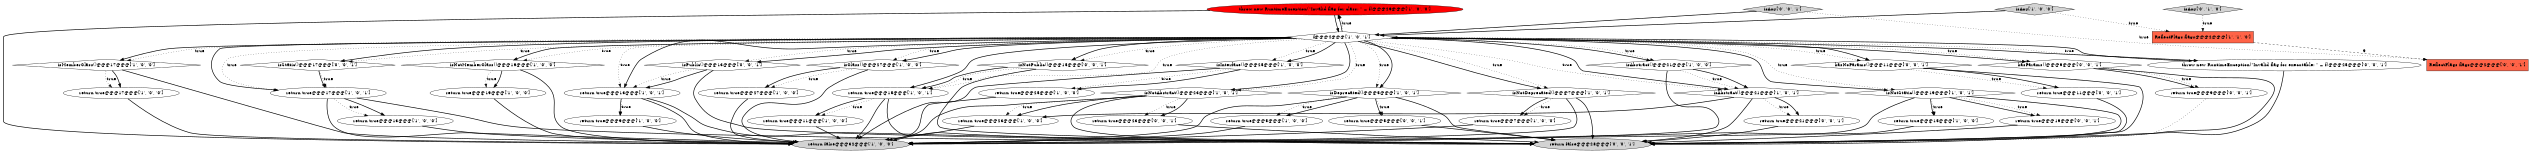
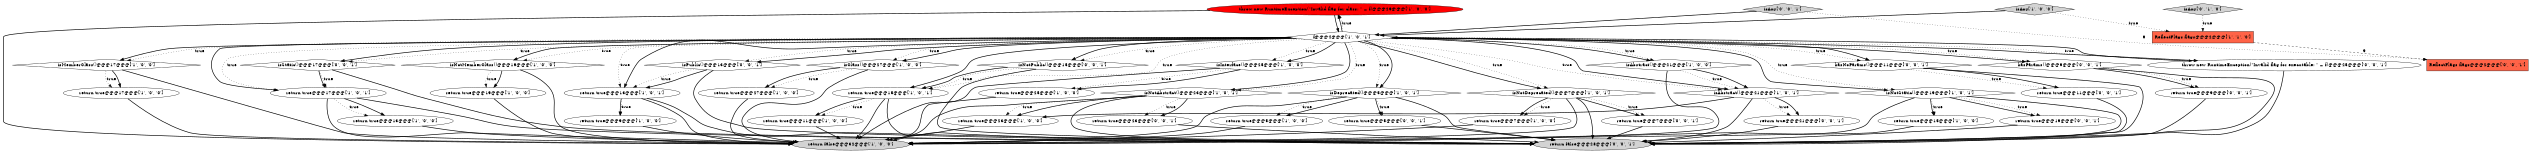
edge "isAny['0', '0', '1']" -> "ReflectFlags flags@@@2@@@['0', '0', '1']": label "true" -> "9"
node "return true@@@7@@@['0', '0', '1']": added
edge "isStatic()@@@17@@@['0', '0', '1']" -> "return false@@@28@@@['0', '0', '1']": added
edge "return true@@@9@@@['0', '0', '1']" -> "return false@@@28@@@['0', '0', '1']": style dotted -> bold
